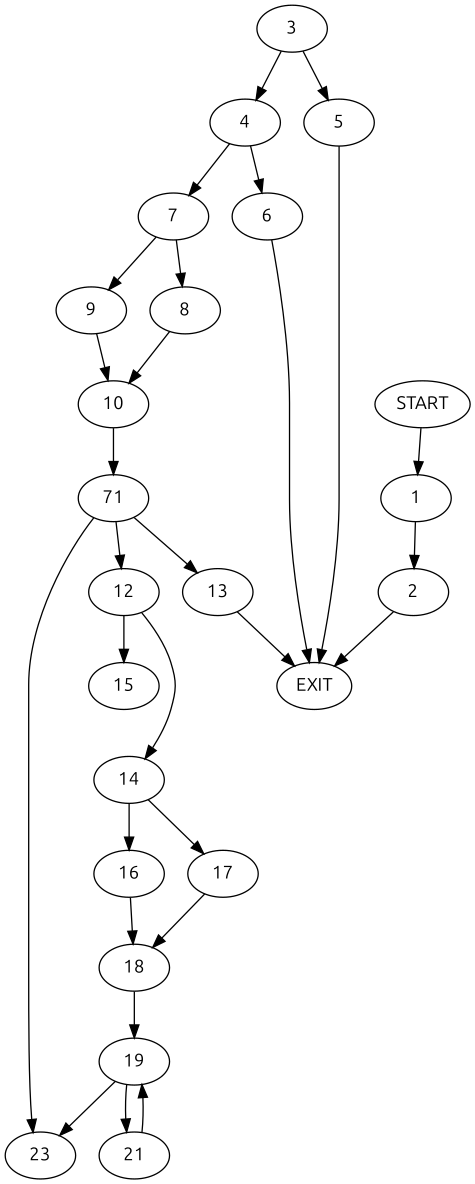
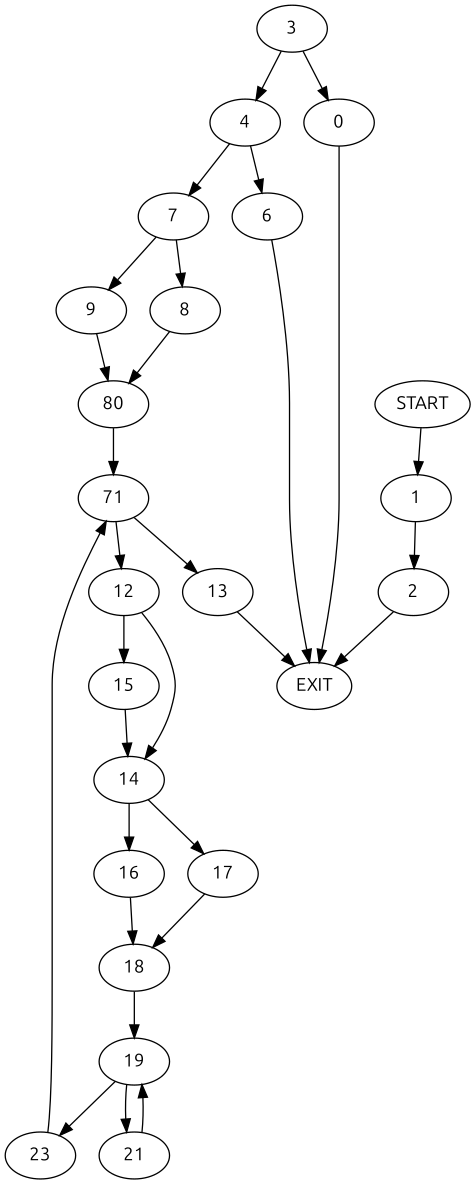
node "5": label "5" -> "0"
node "10": label "10" -> "80"
edge "15" -> "14": added
edge "71" -> "23": reversed
